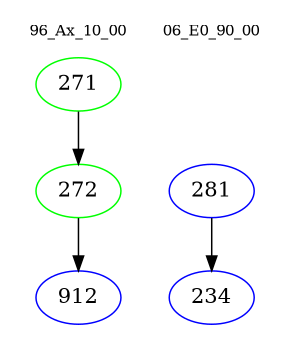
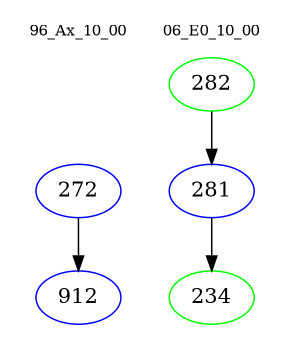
cluster "06_E0_90_00": label "06_E0_90_00" -> "06_E0_10_00"
node "271": removed
node "282": added
node "272": color green -> blue
node "234": color blue -> green
